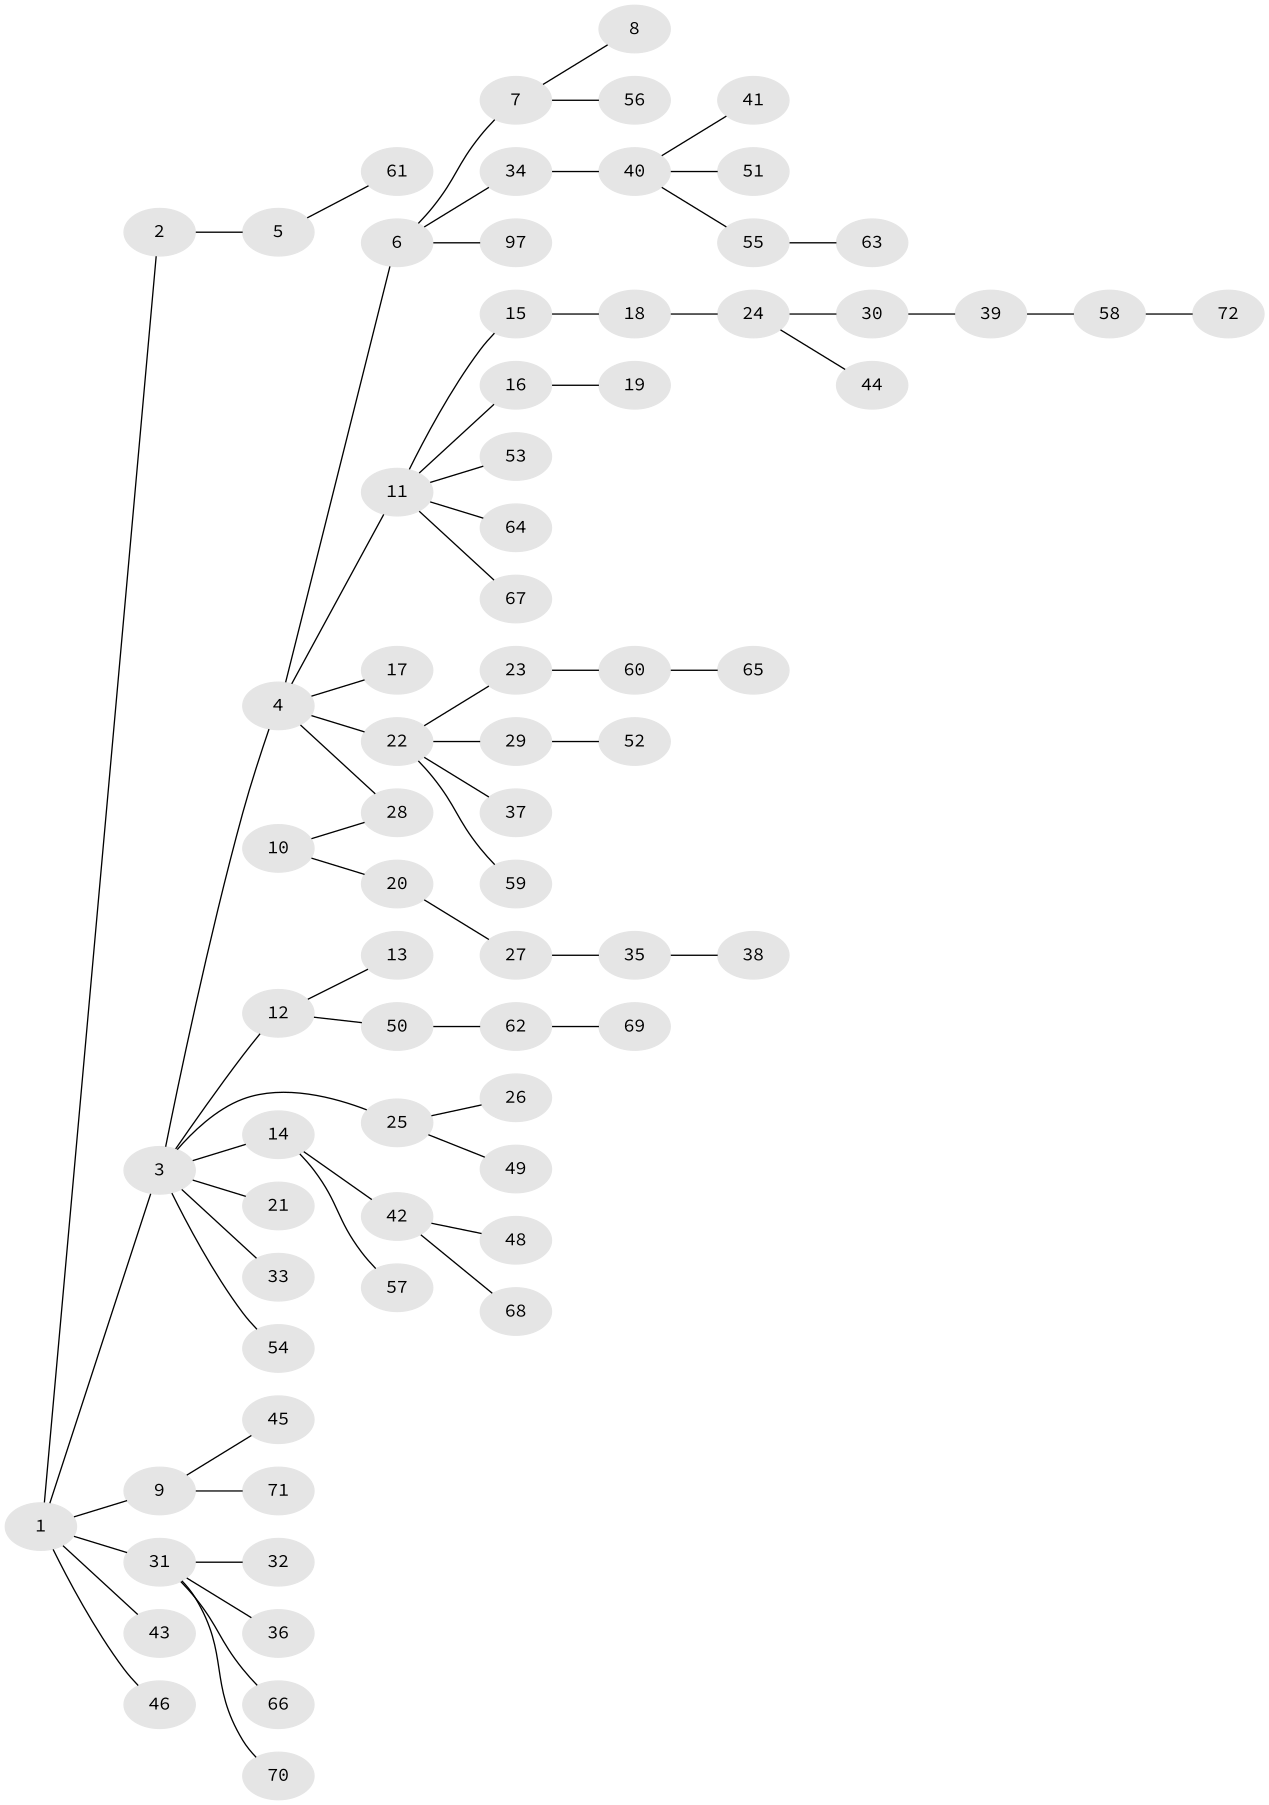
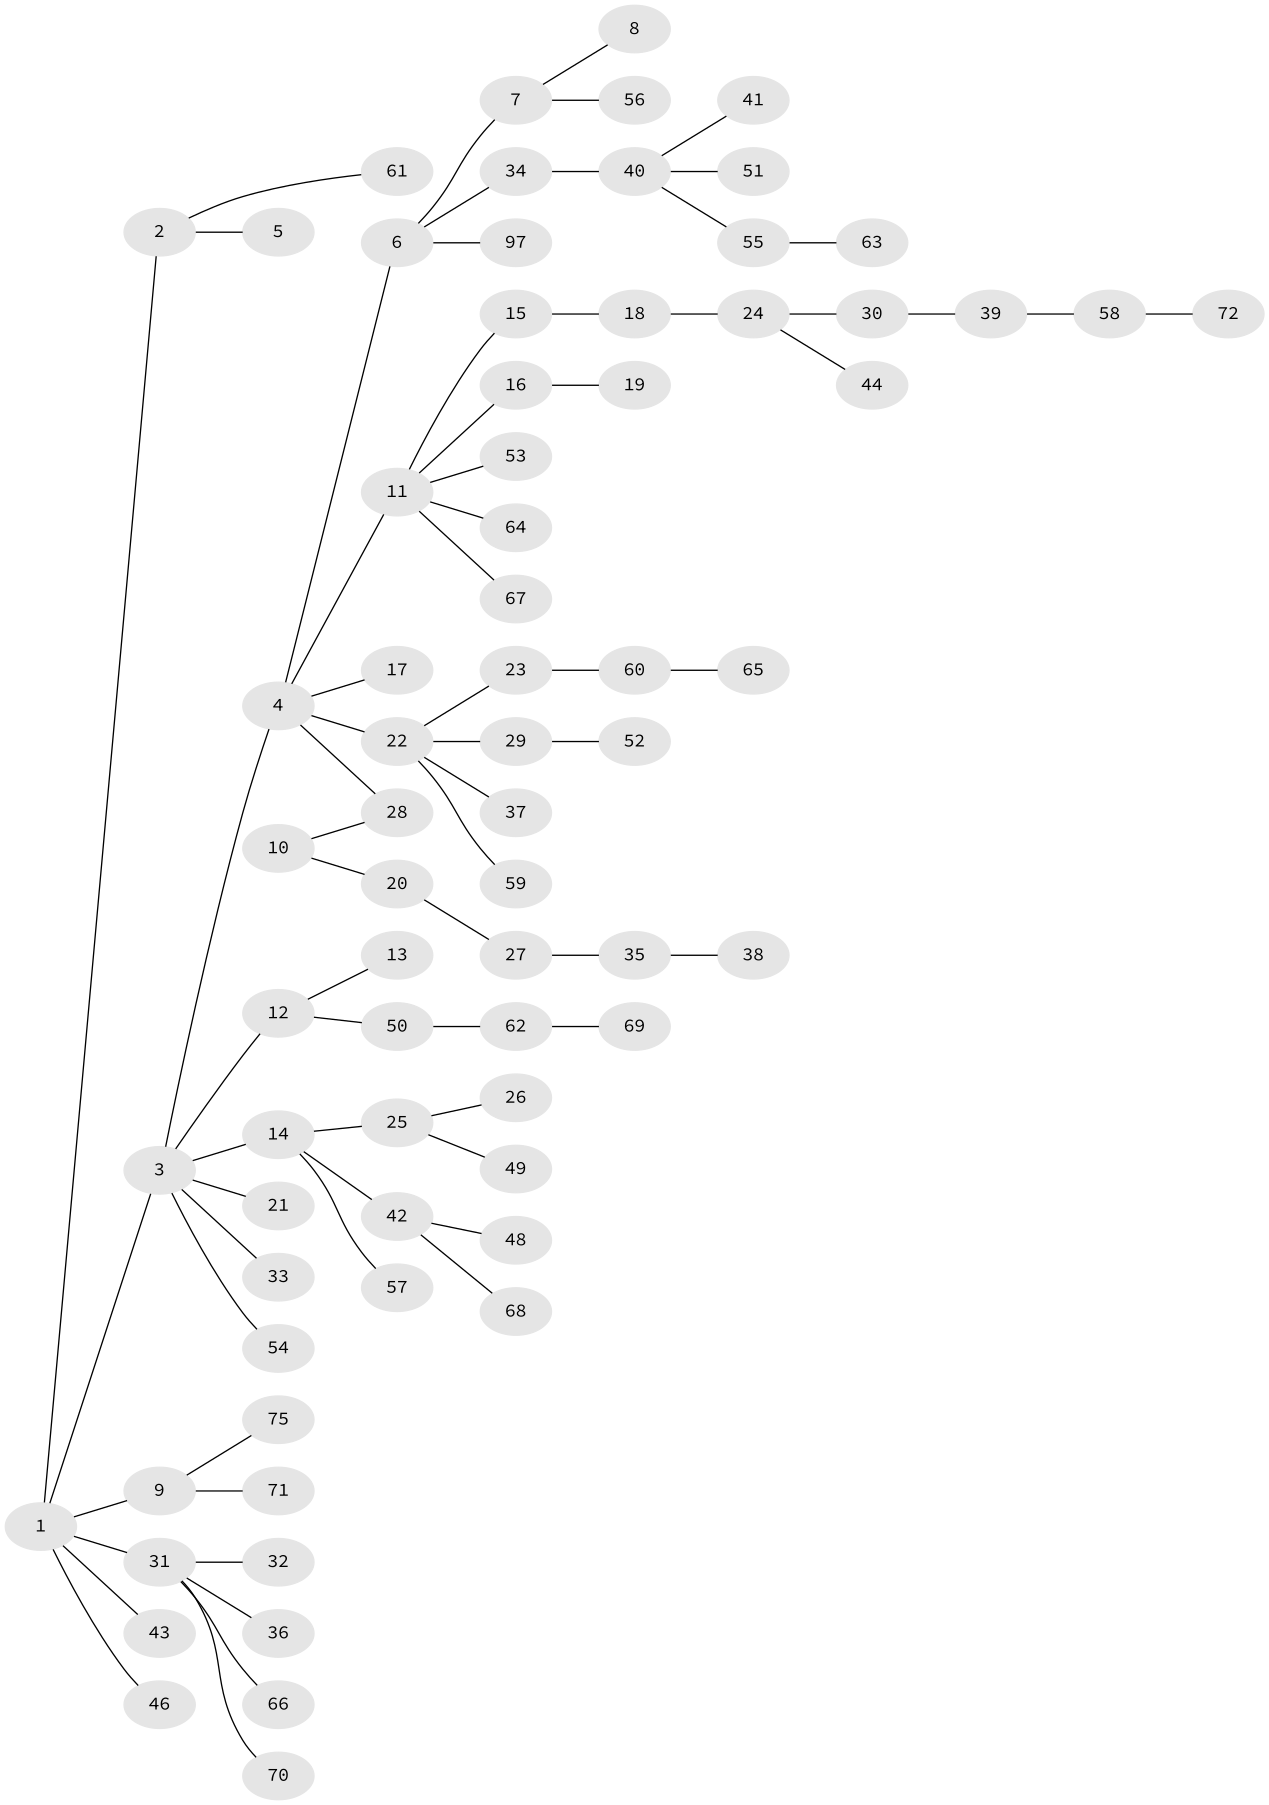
edge "61" -- "5": now "61" -- "2"
edge "25" -- "3": now "25" -- "14"
node "45": label "45" -> "75"
